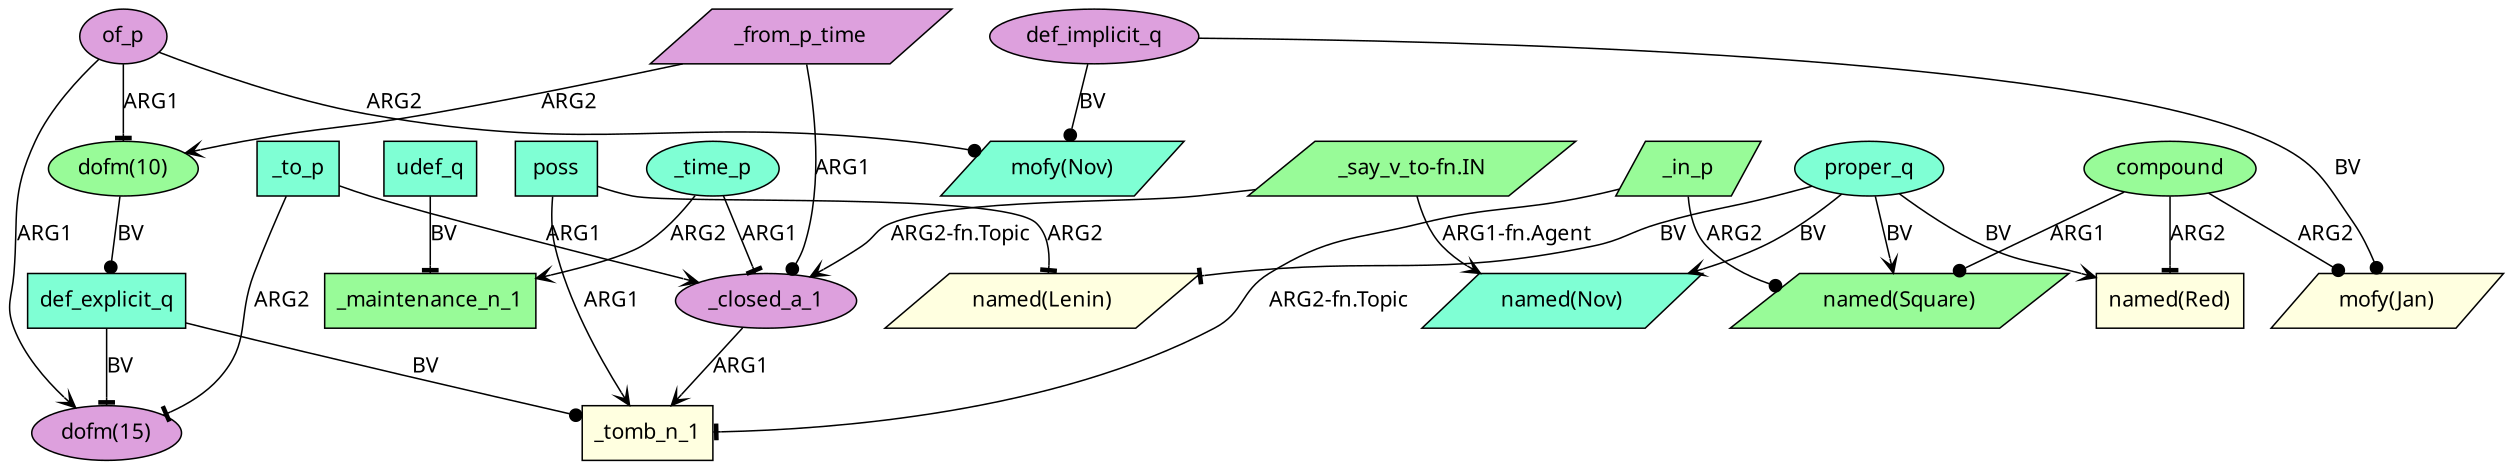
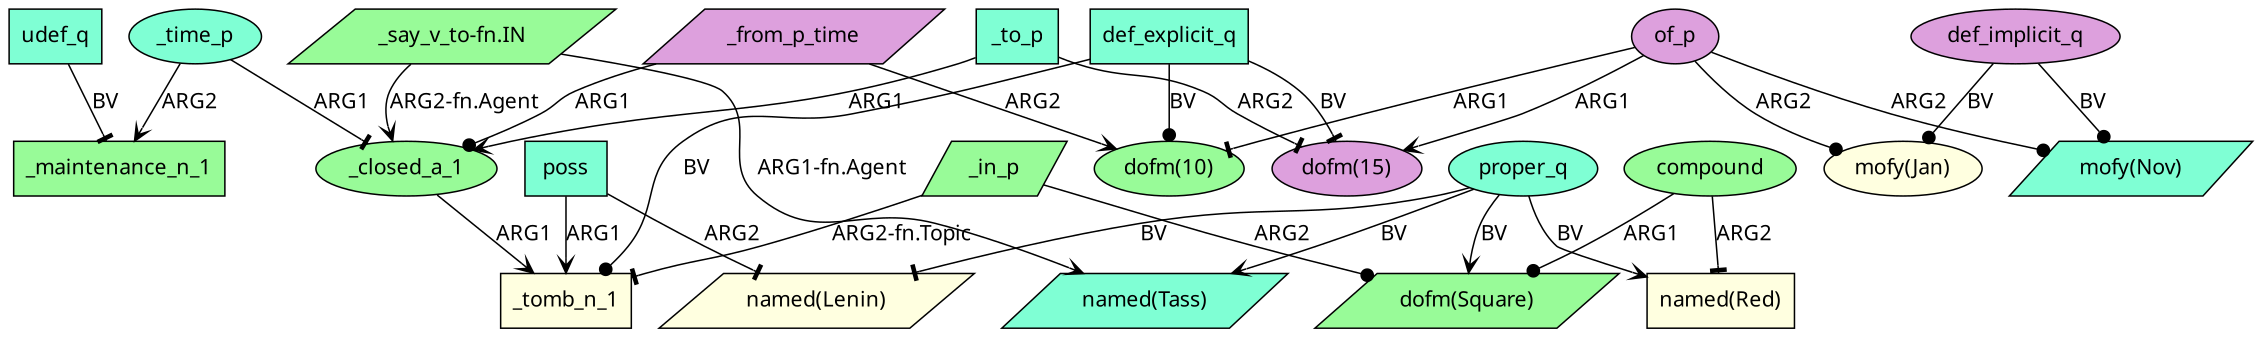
edge "dofm(10)" -> "def_explicit_q": reversed
edge "compound" -> "mofy(Jan)": now "of_p" -> "mofy(Jan)"
edge "_say_v_to-fn.IN" -> "_closed_a_1": label "ARG2-fn.Topic" -> "ARG2-fn.Agent"
node "_closed_a_1": fillcolor plum -> palegreen
node "named(Nov)": label "named(Nov)" -> "named(Tass)"
node "named(Square)": label "named(Square)" -> "dofm(Square)"
node "mofy(Jan)": shape parallelogram -> ellipse
